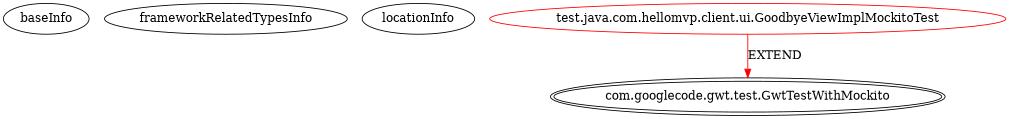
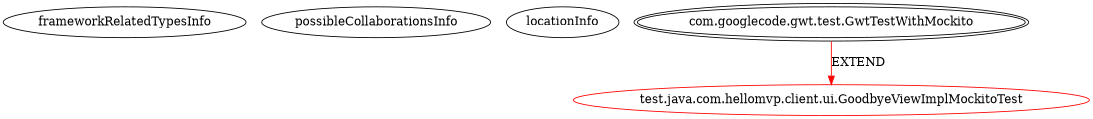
node "baseInfo": removed
node "possibleCollaborationsInfo": added
edge "test.java.com.hellomvp.client.ui.GoodbyeViewImplMockitoTest" -> "com.googlecode.gwt.test.GwtTestWithMockito": reversed
